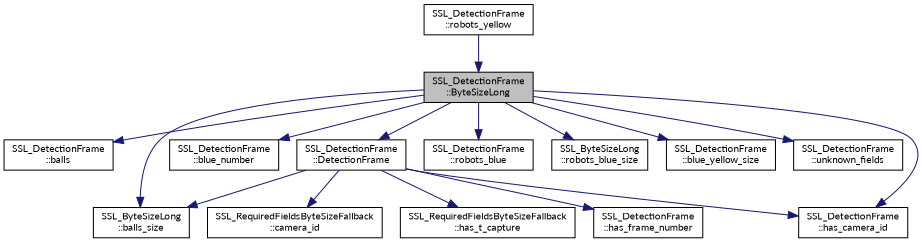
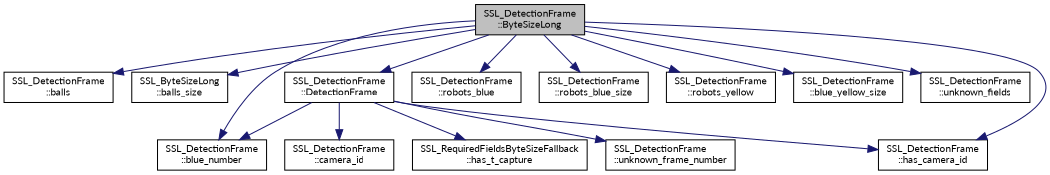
edge "SSL_DetectionFrame ::robots_yellow" -> "SSL_DetectionFrame ::ByteSizeLong": reversed
node "SSL_ByteSizeLong ::robots_blue_size": label "SSL_ByteSizeLong ::robots_blue_size" -> "SSL_DetectionFrame ::robots_blue_size"
edge "SSL_DetectionFrame ::DetectionFrame" -> "SSL_ByteSizeLong ::balls_size": now "SSL_DetectionFrame ::DetectionFrame" -> "SSL_DetectionFrame ::blue_number"
node "SSL_RequiredFieldsByteSizeFallback ::camera_id": label "SSL_RequiredFieldsByteSizeFallback ::camera_id" -> "SSL_DetectionFrame ::camera_id"
node "SSL_DetectionFrame ::has_frame_number": label "SSL_DetectionFrame ::has_frame_number" -> "SSL_DetectionFrame ::unknown_frame_number"
